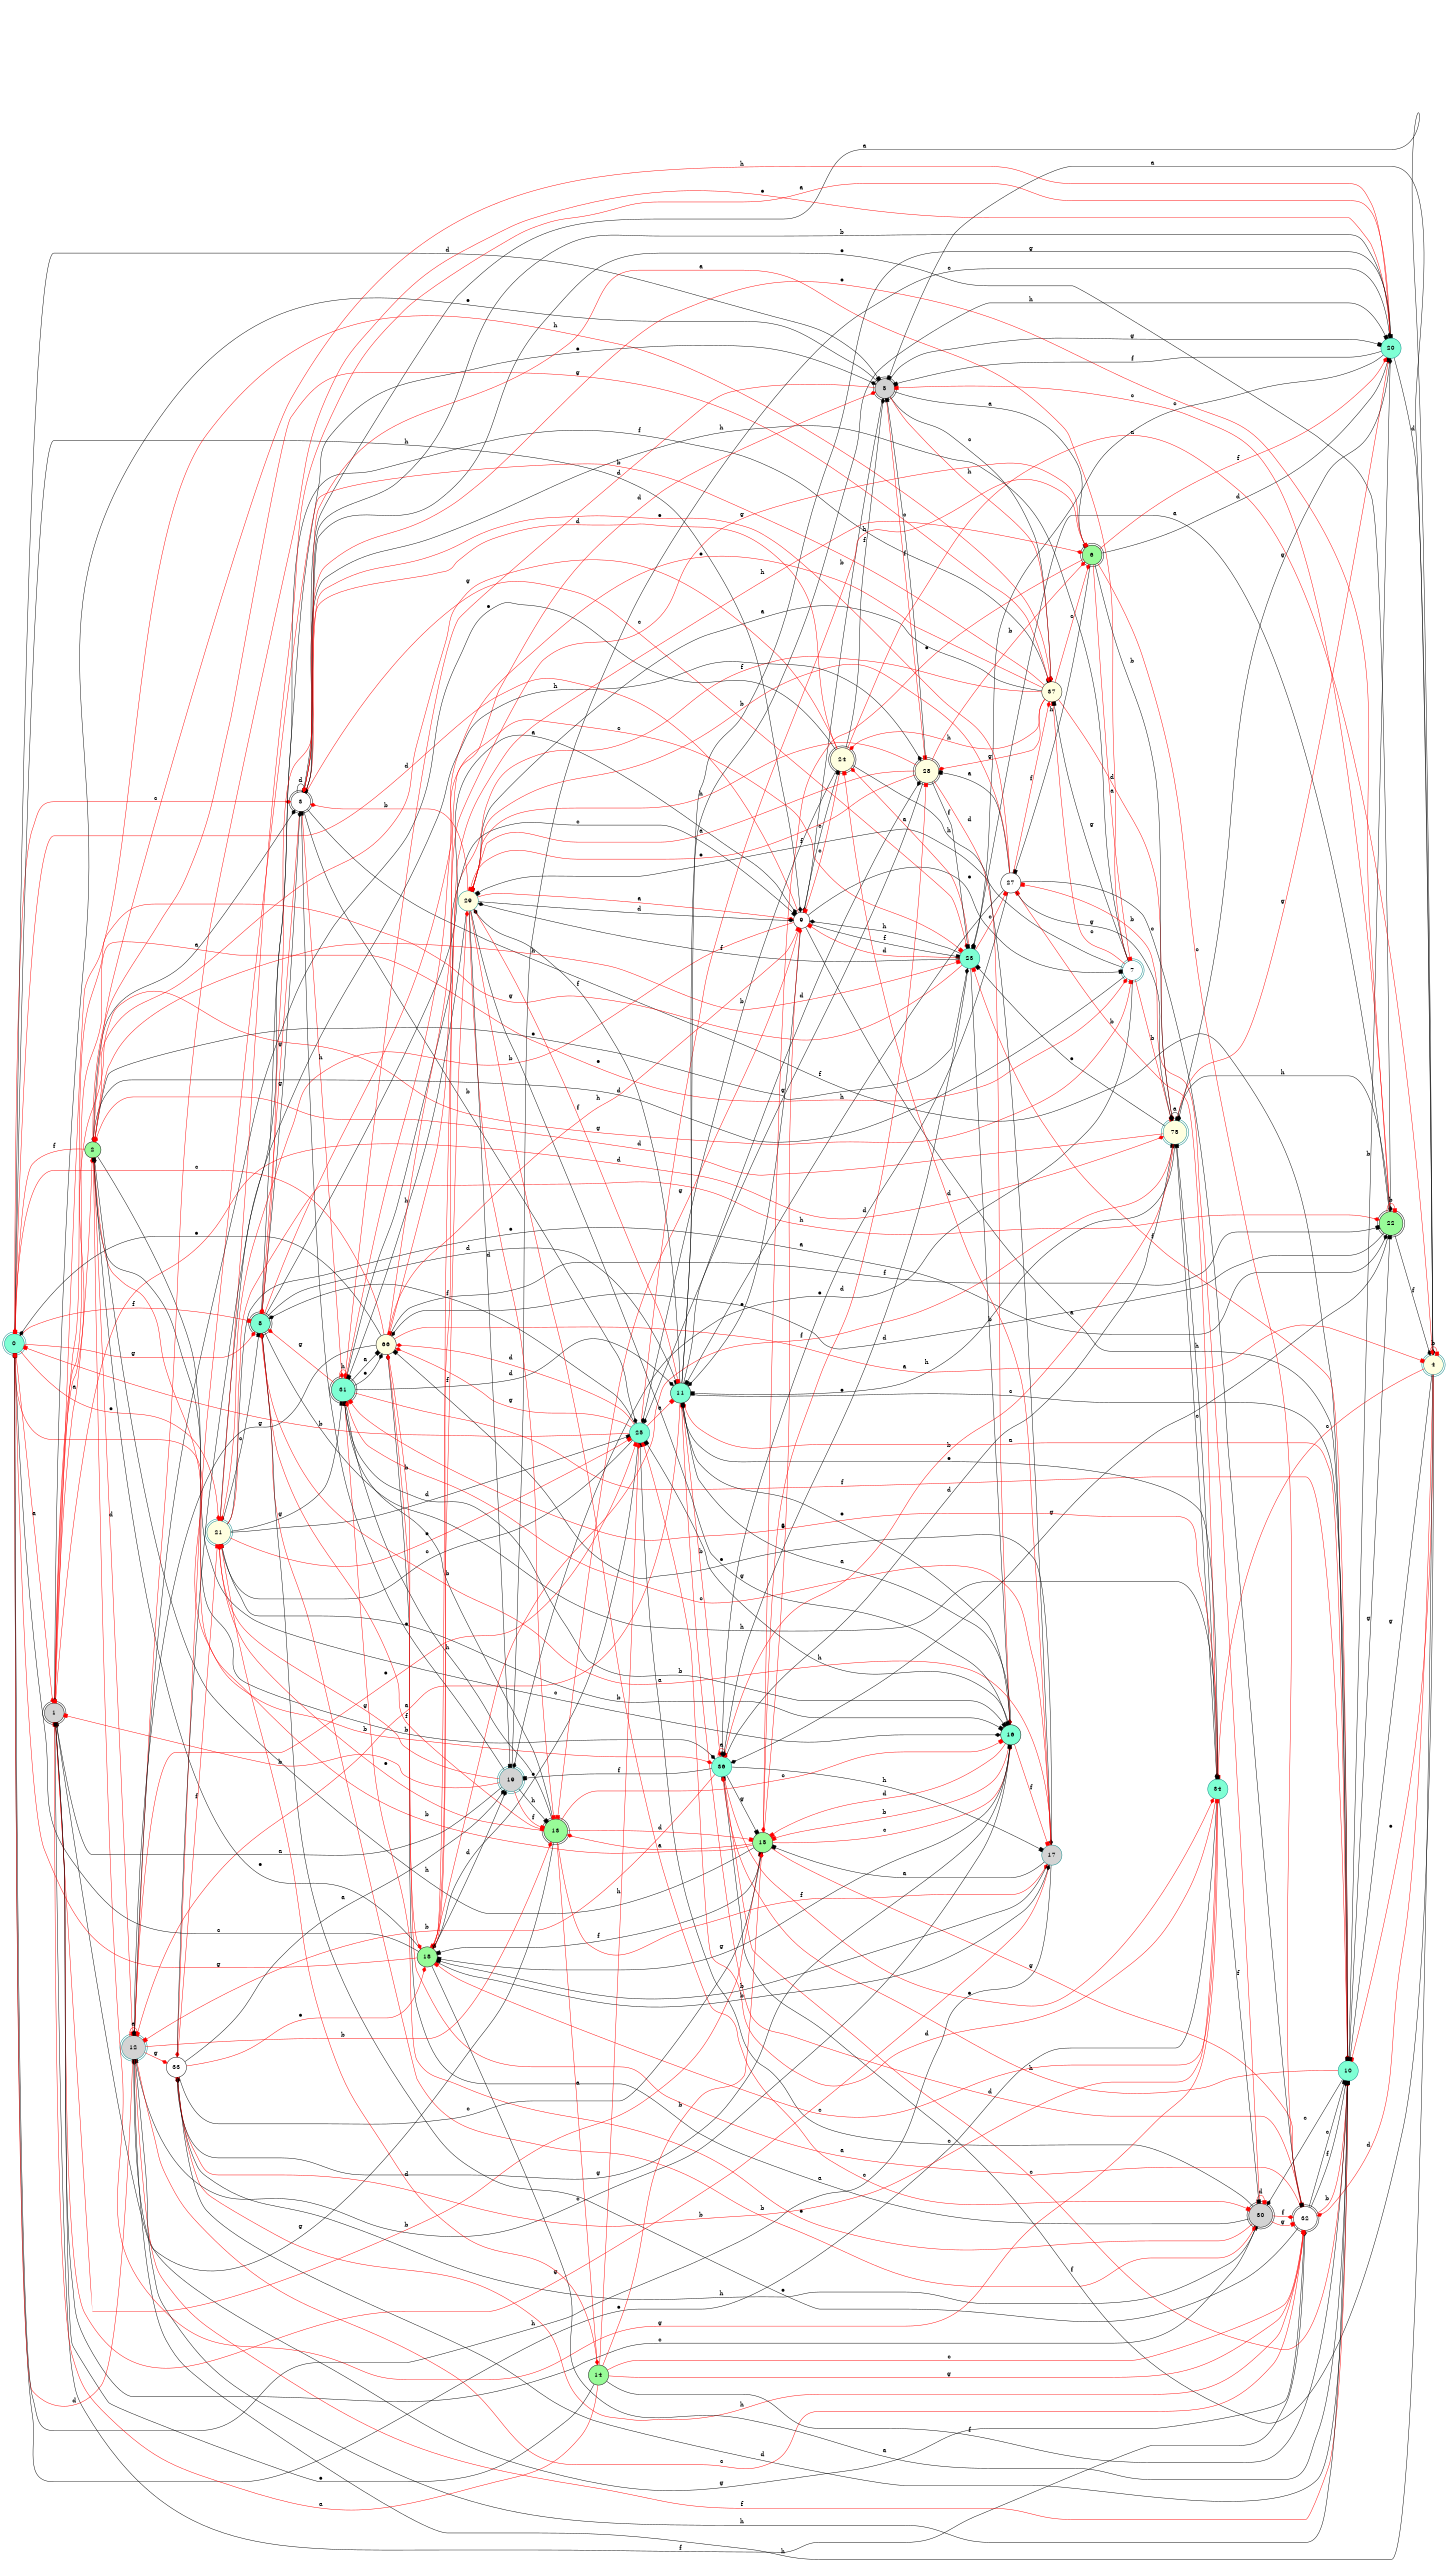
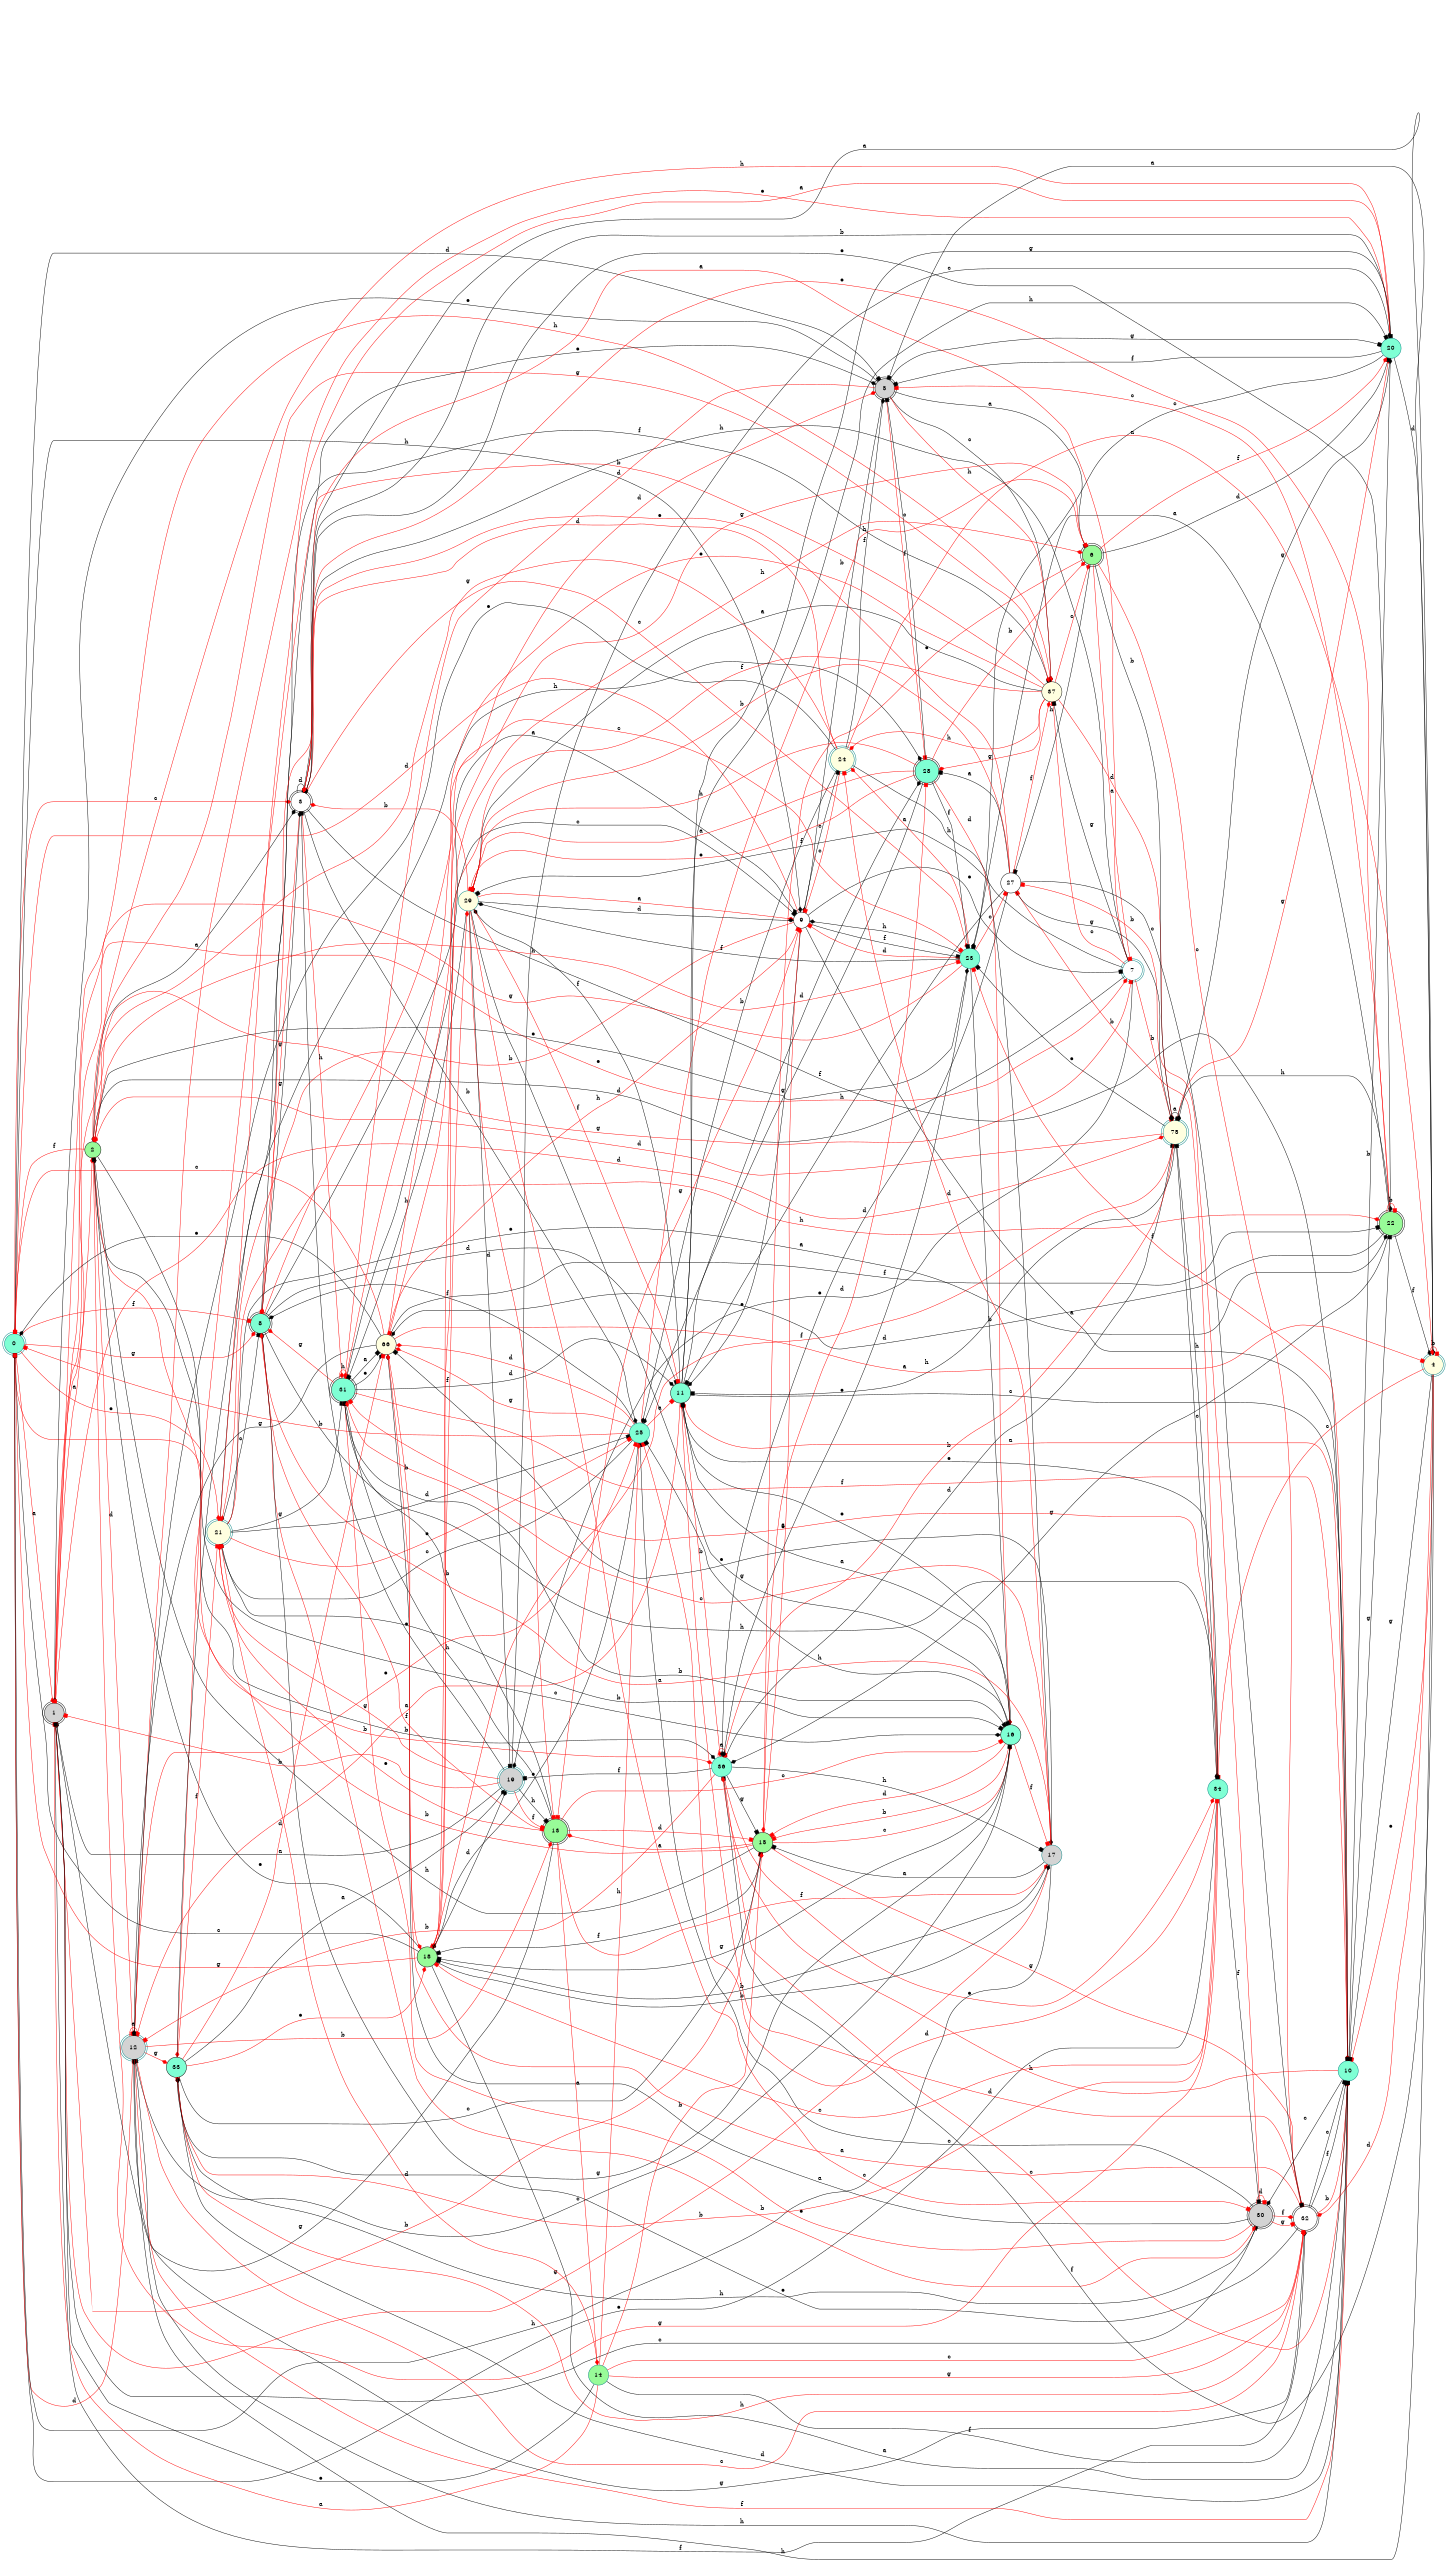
node "24": color black -> teal
node "28": fillcolor lightyellow -> aquamarine
edge "33" -> "66": added, label "d"
node "33": fillcolor white -> aquamarine
node "14": color black -> teal
